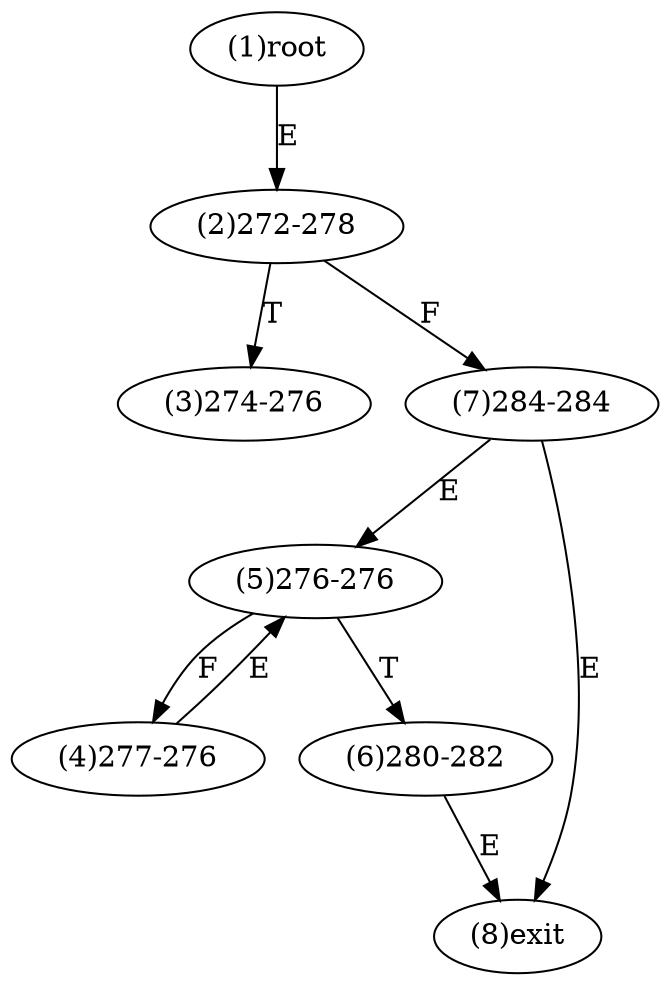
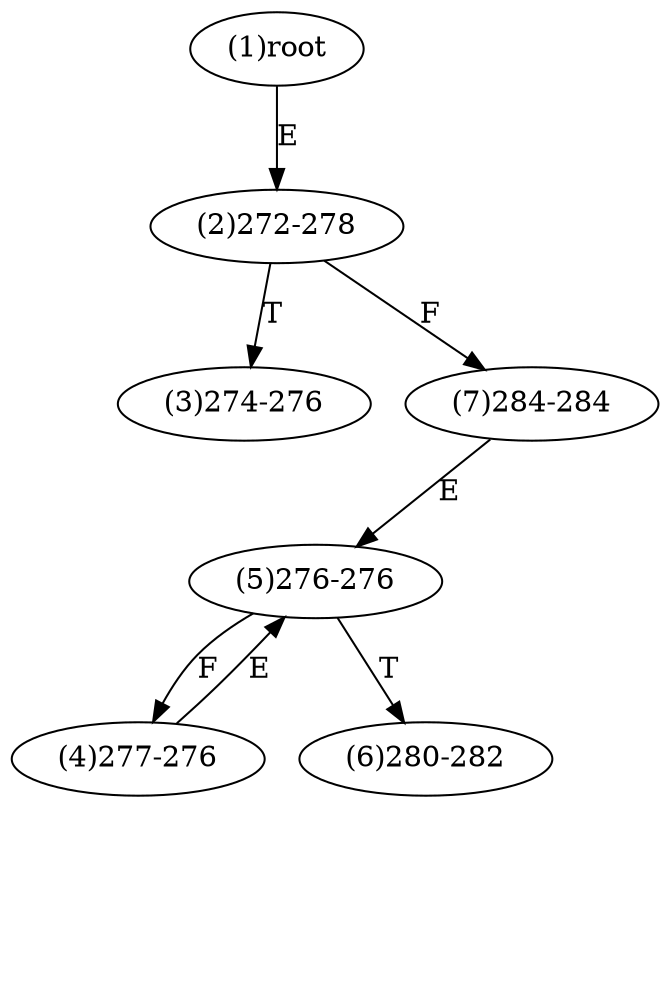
node "(8)exit": removed
